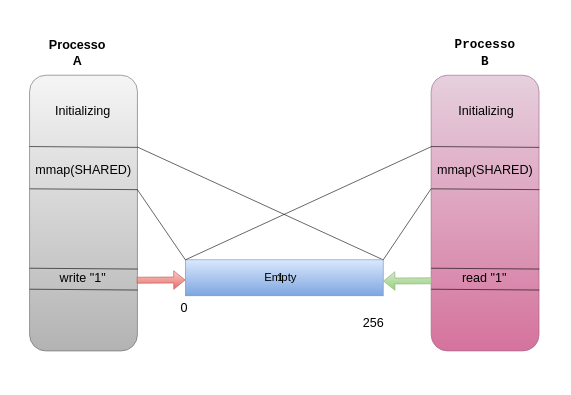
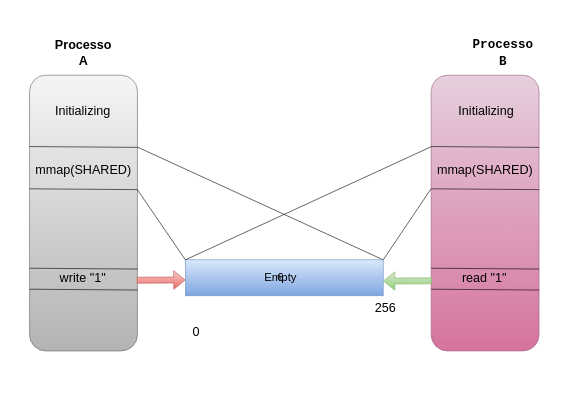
node "Processo A": moved (77, 53) -> (83, 53)
node "Processo B": moved (485, 53) -> (503, 53)
node "1": label "1" -> "6"
node "0": moved (184, 308) -> (196, 332)
node "256": moved (374, 323) -> (386, 308)
